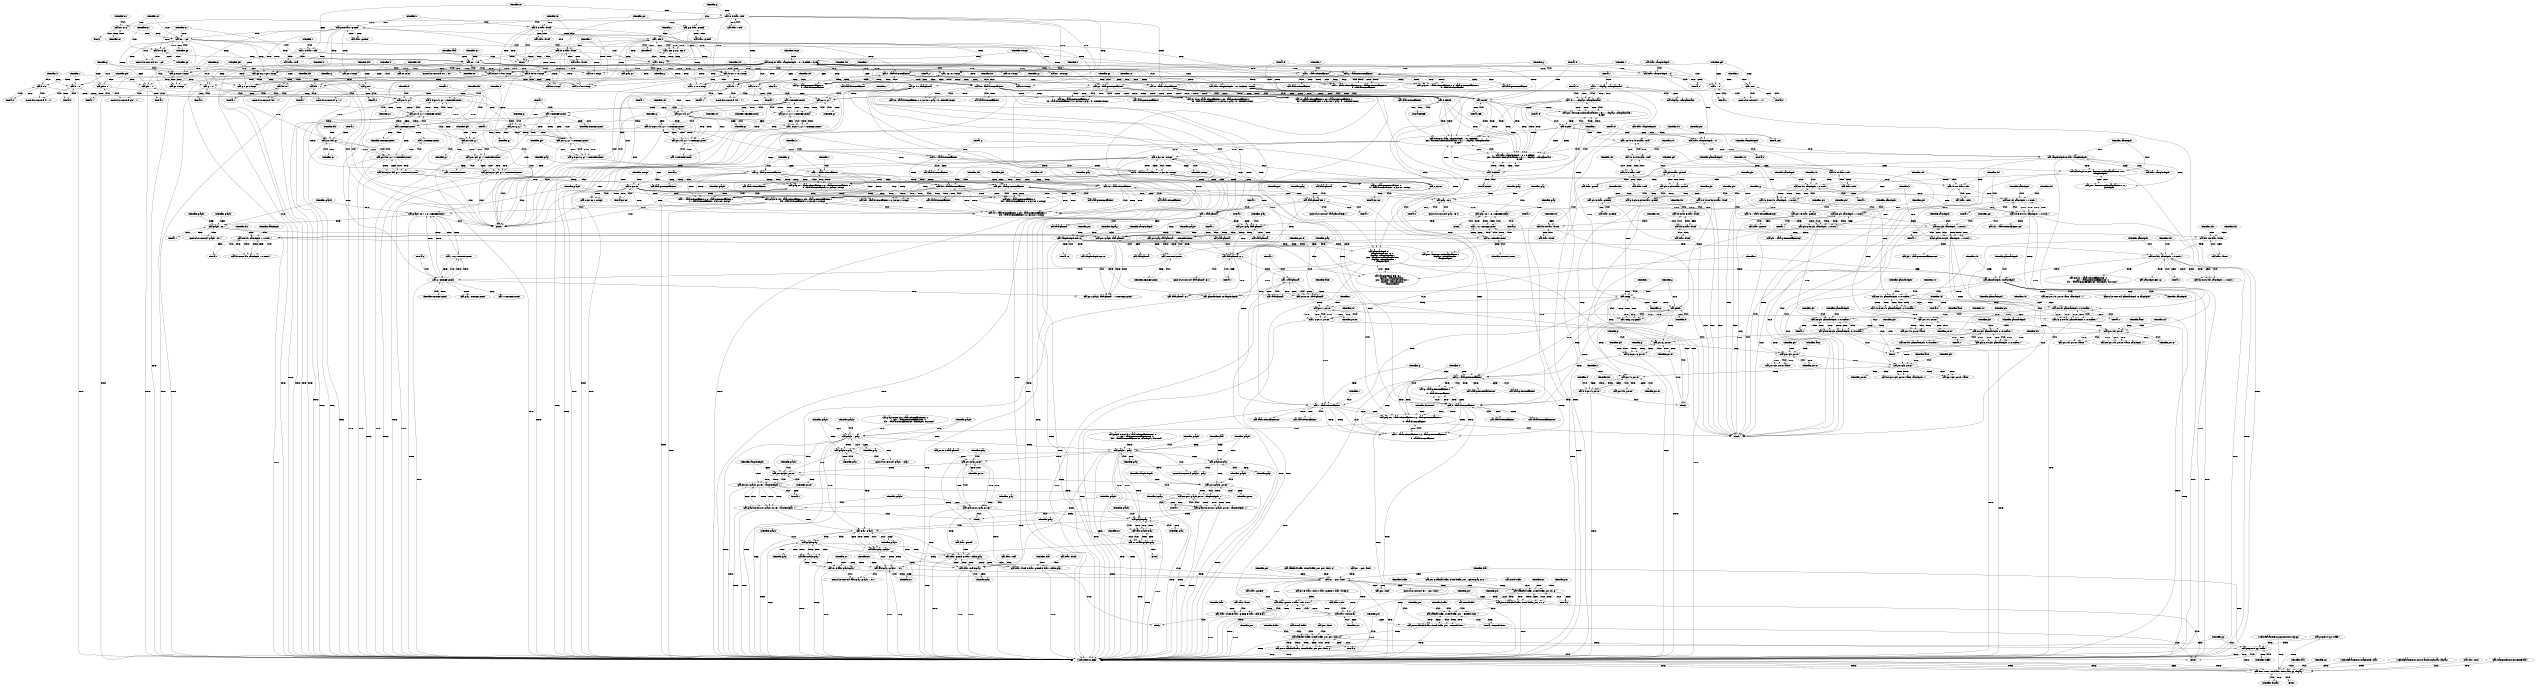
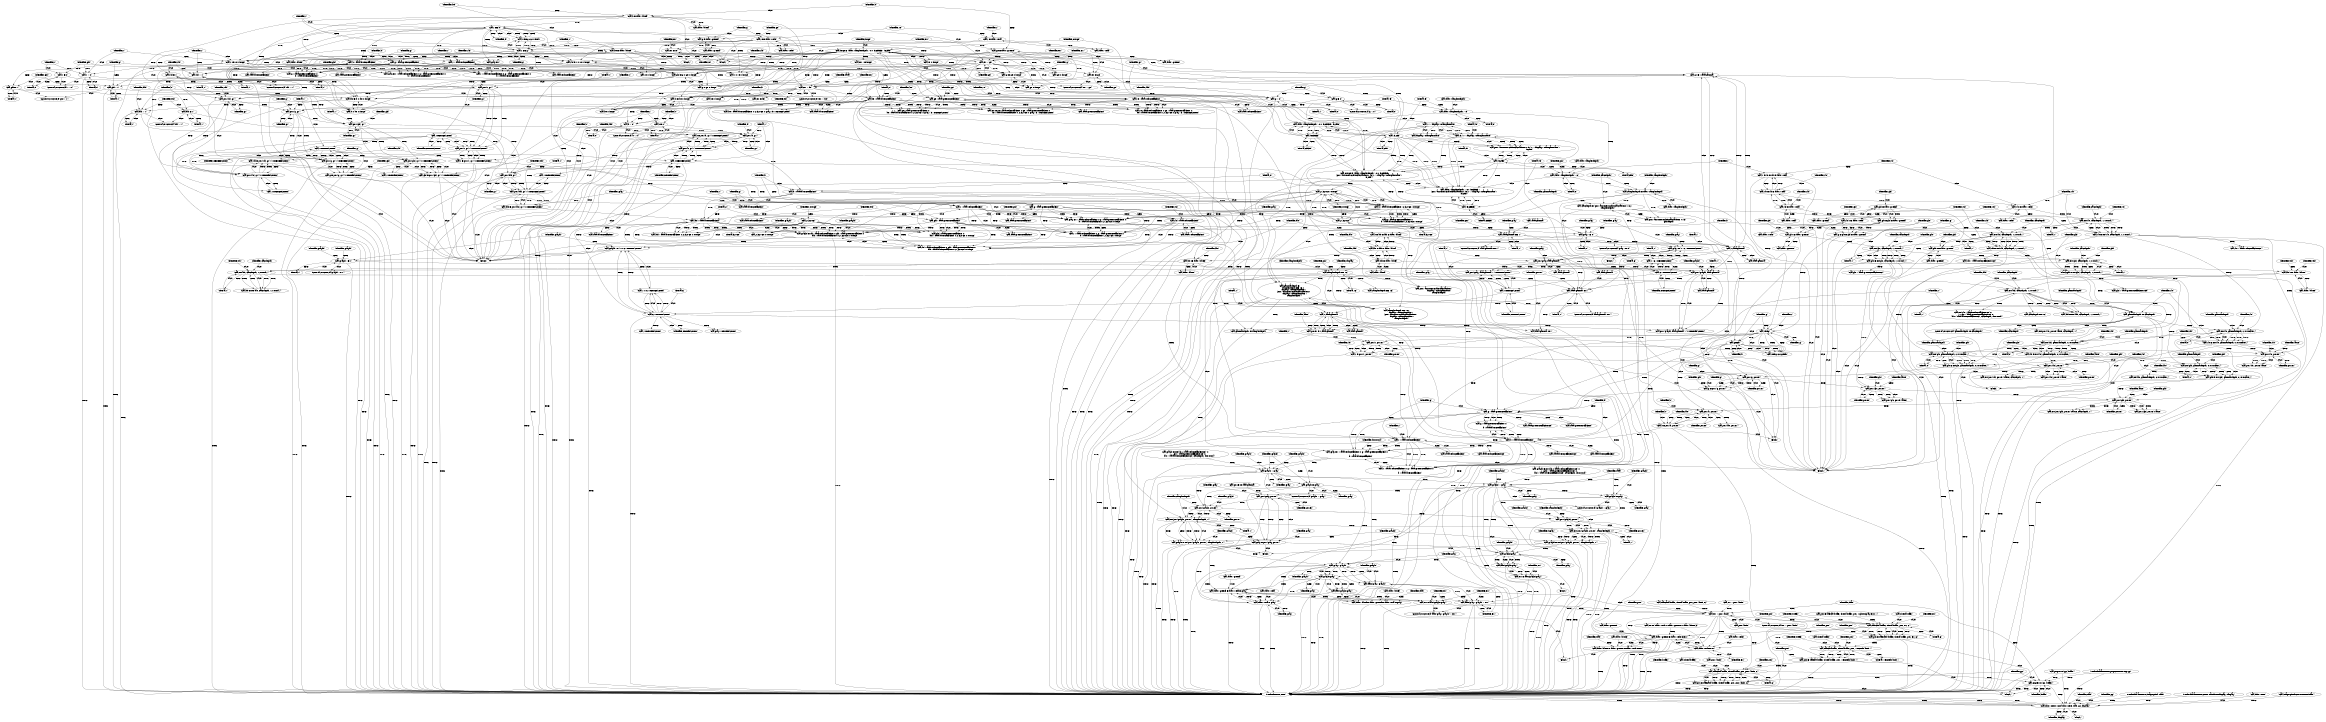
edge "(Call,be = that->bluee)" -> "(Call,be * data.blue_coefficient)": label "DDG: " -> "CFG: "
edge "(Call,pow(ghi, g1))" -> "(Call,pow(b, g1))": added, label "DDG:"
edge "(Call,ghi = that->greenf)" -> "(Call,ghi += that->greene)": label "DDG: " -> "CFG: "
